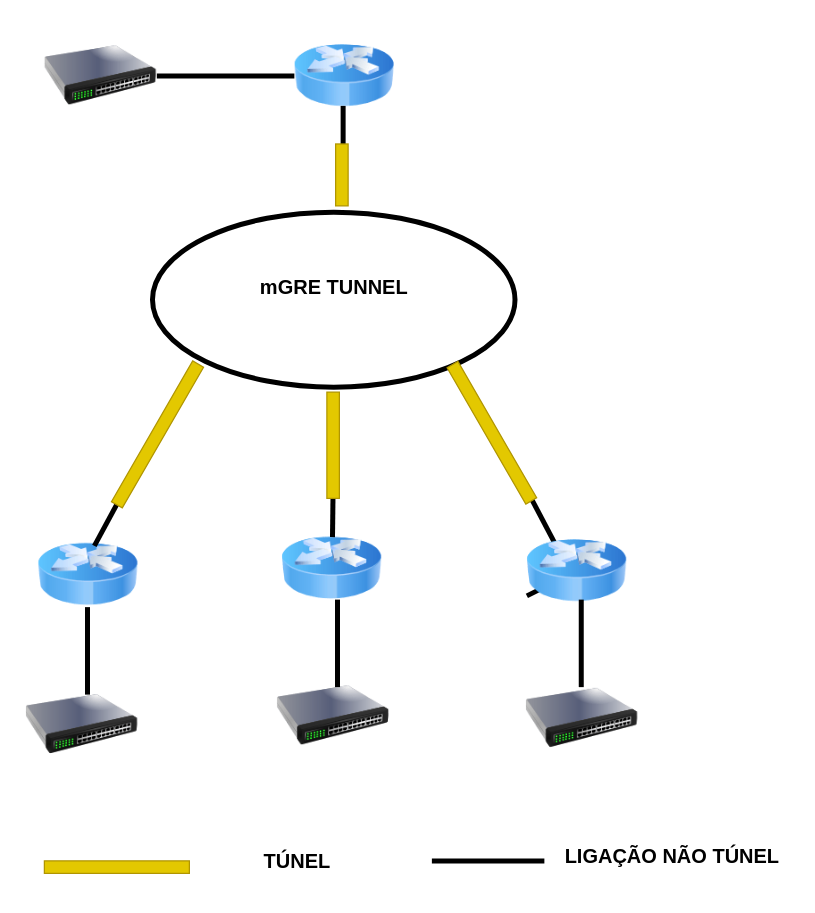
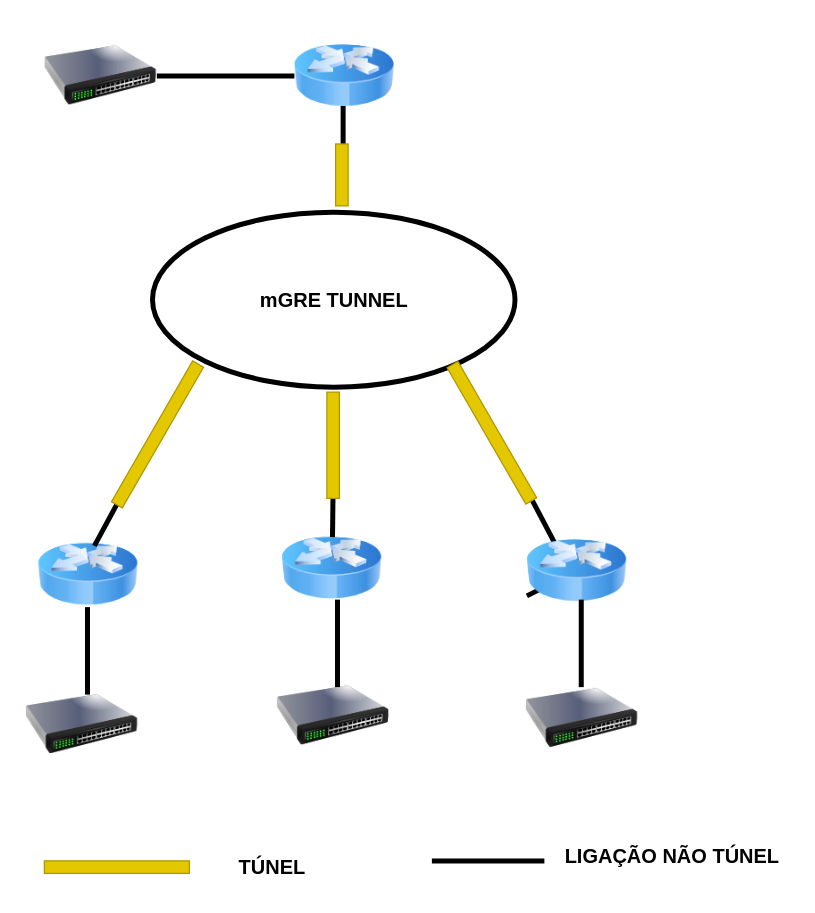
node "mGRE TUNNEL": moved (334, 287) -> (334, 299)
node "TÚNEL": moved (298, 861) -> (273, 867)
